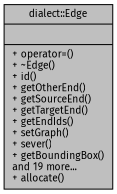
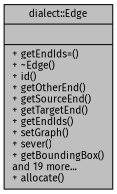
node "dialect::Edge": text "+ operator=()" -> "+ getEndIds=()"
